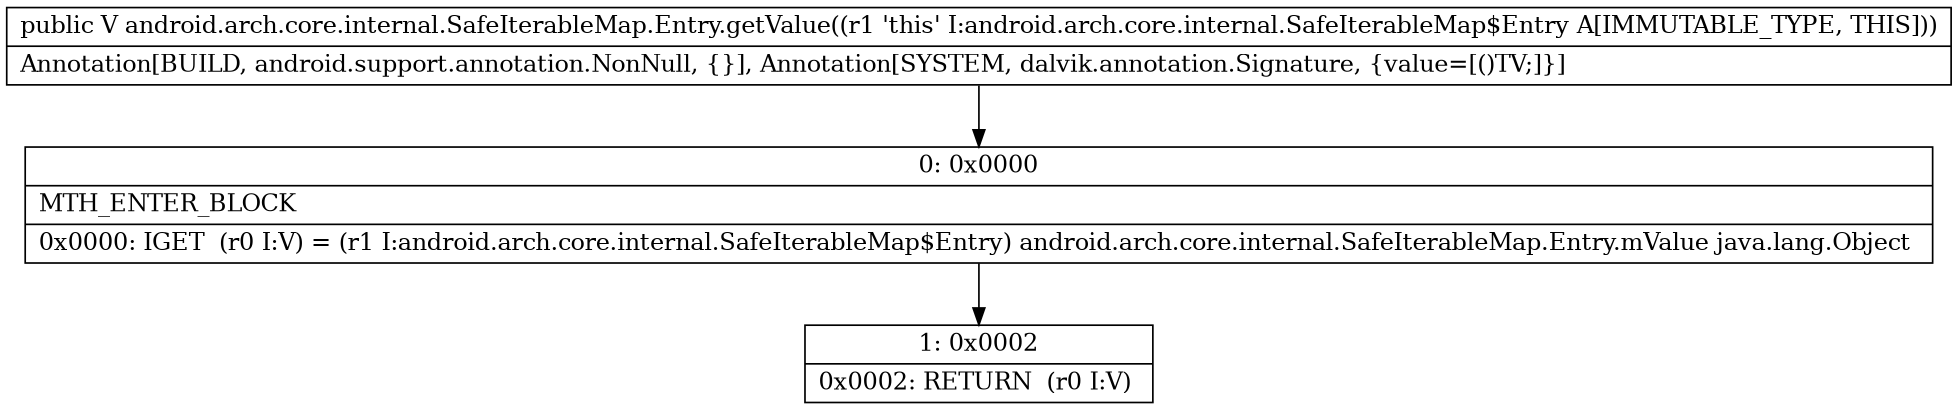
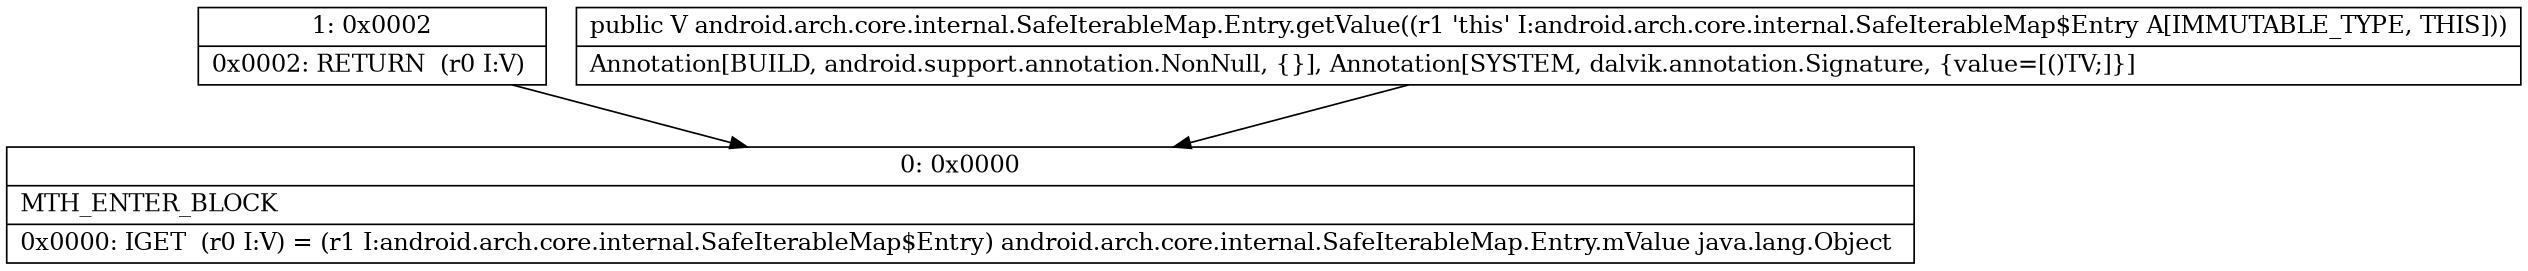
edge "0: 0x0000" -> "1: 0x0002": reversed
